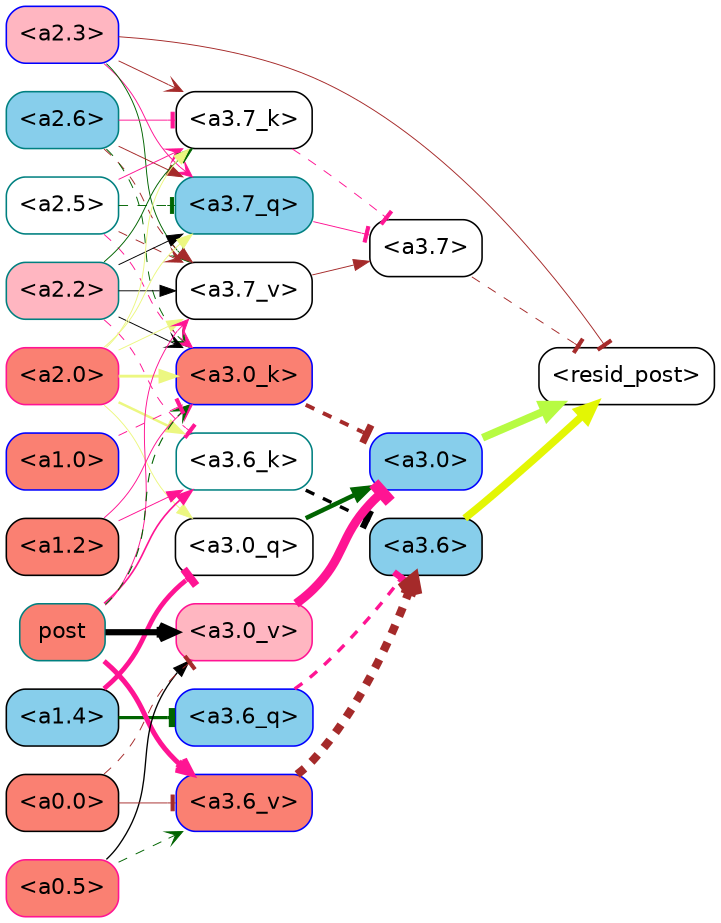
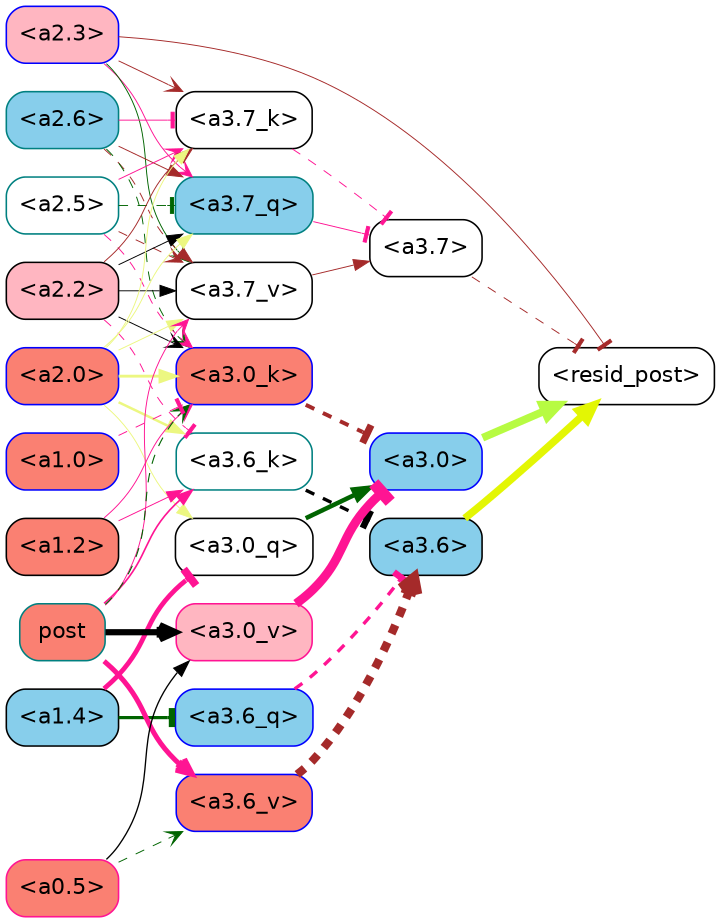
edge "<a2.2>" -> "<a3.7_k>": color darkgreen -> brown
node "<a2.2>": color teal -> black
node "<a2.0>": color deeppink -> blue
node "<a0.0>": removed
